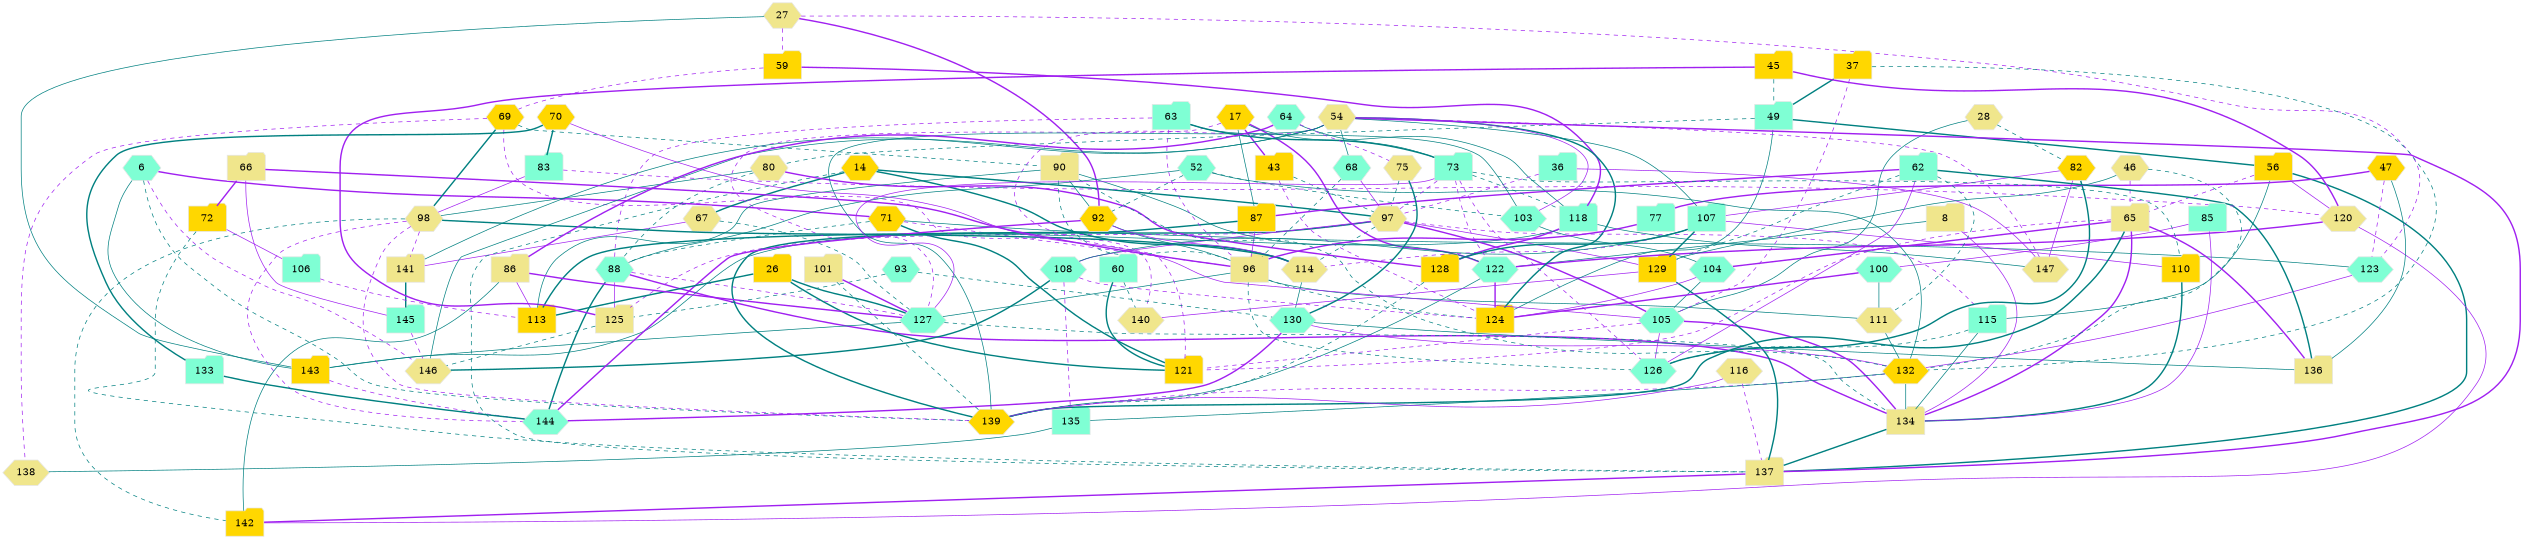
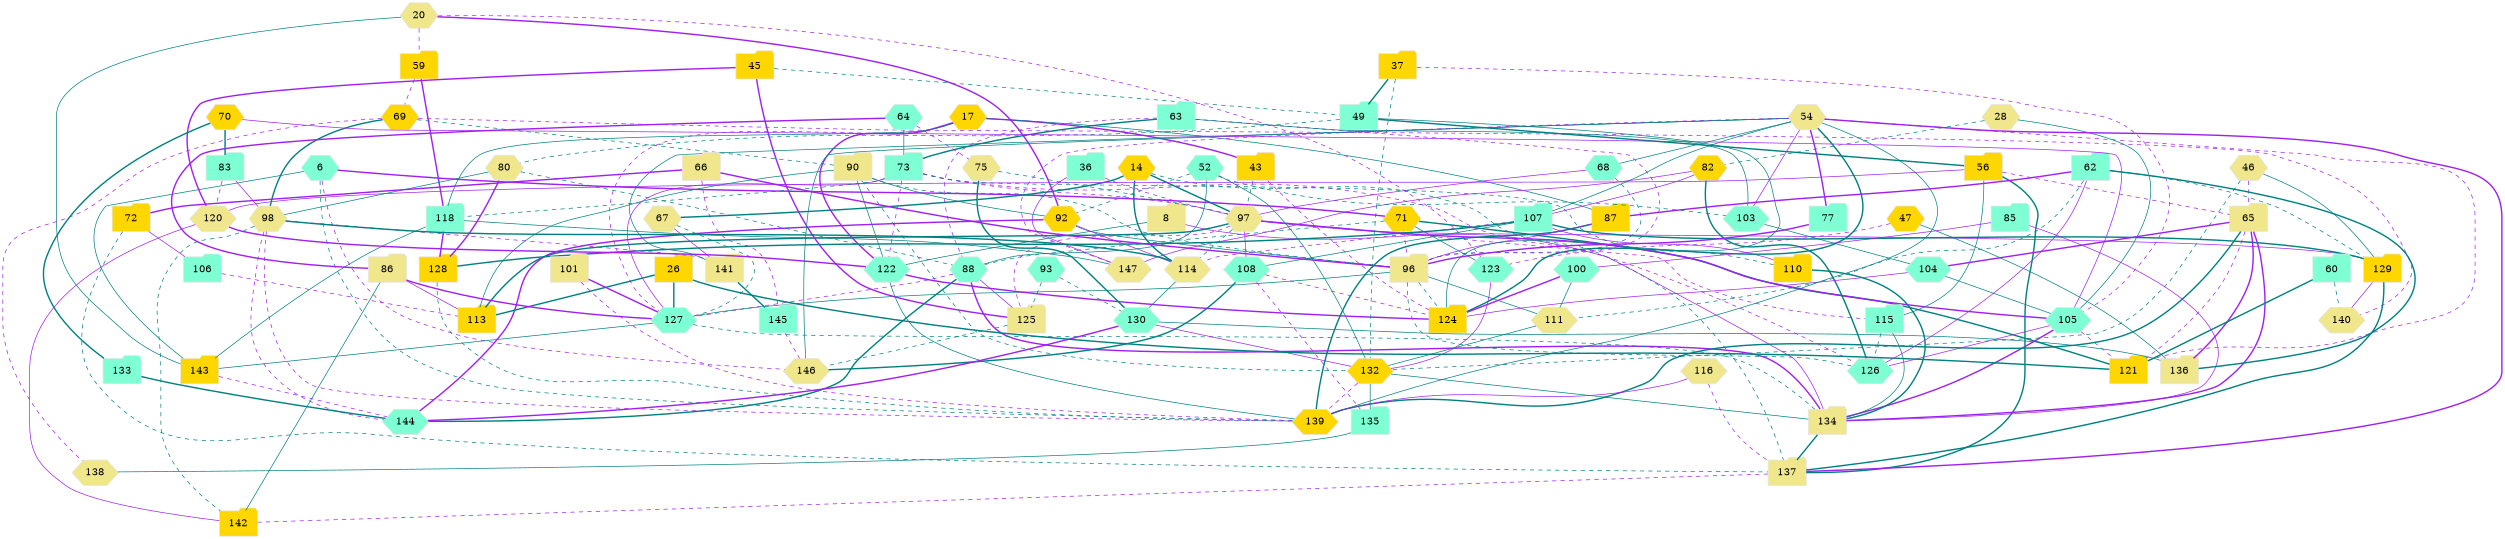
node "27": label "27" -> "20"
edge "47" -- "77": now "54" -- "77"
edge "66" -- "145": style solid -> dashed
edge "101" -- "139": color teal -> purple
edge "137" -- "142": style bold -> dashed
